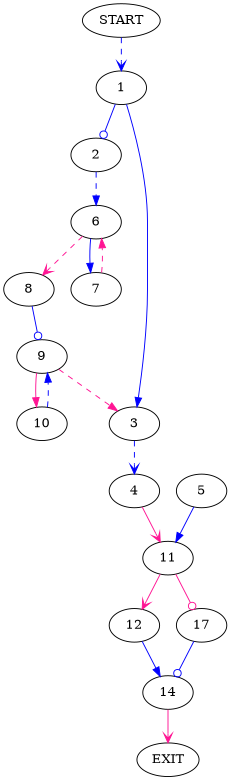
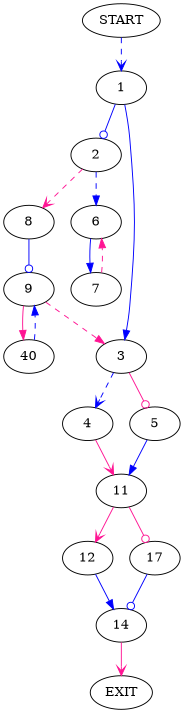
edge "6" -> "8": now "2" -> "8"
edge "3" -> "5": added
node "10": label "10" -> "40"
